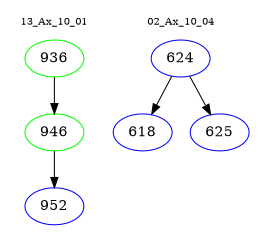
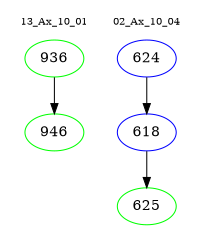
edge "624" -> "625": now "618" -> "625"
node "625": color blue -> green
node "952": removed
